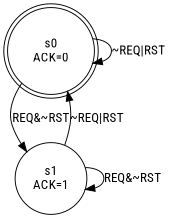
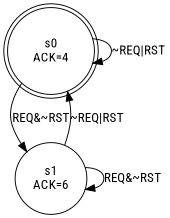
node "s0 ACK=0": label "s0 ACK=0" -> "s0 ACK=4"
node "s1 ACK=1": label "s1 ACK=1" -> "s1 ACK=6"
